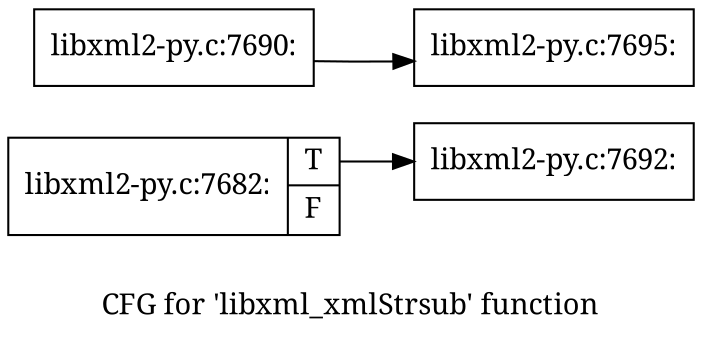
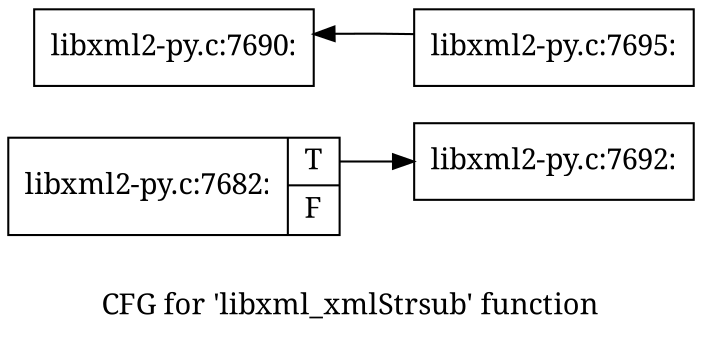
edge "libxml2-py.c:7690:" -> "libxml2-py.c:7695:": reversed
